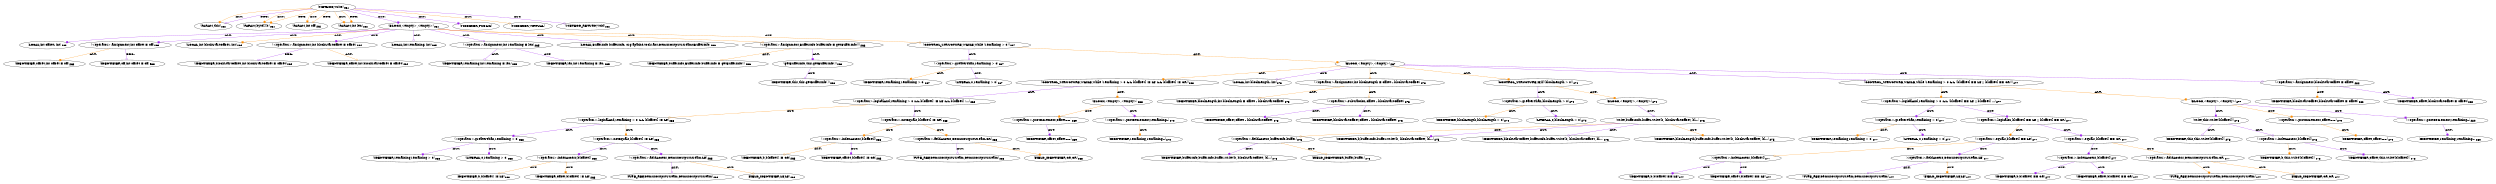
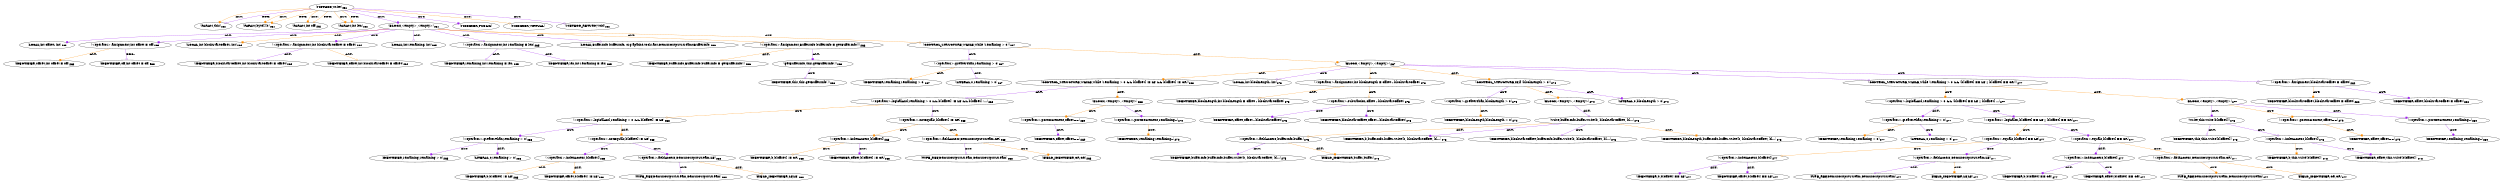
edge "(<operator>.assignment,int blockStartOffset = offset)" -> "(IDENTIFIER,blockStartOffset,int blockStartOffset = offset)": label "DDG: " -> "AST: "
edge "(<operator>.greaterThan,blockLength > 0)" -> "(LITERAL,0,blockLength > 0)": now "(CONTROL_STRUCTURE,IF,if (blockLength > 0))" -> "(LITERAL,0,blockLength > 0)"
edge "(<operator>.fieldAccess,bufferInfo.buffer)" -> "(FIELD_IDENTIFIER,buffer,buffer)": arrowhead odot -> box
